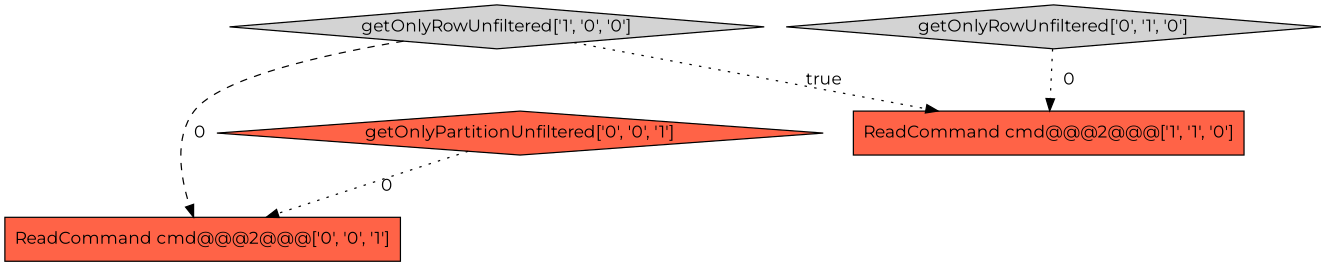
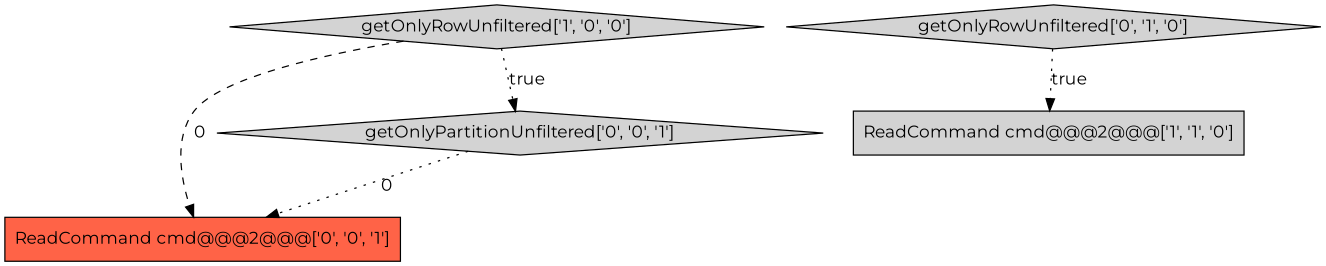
edge "getOnlyRowUnfiltered['1', '0', '0']" -> "ReadCommand cmd@@@2@@@['1', '1', '0']": now "getOnlyRowUnfiltered['1', '0', '0']" -> "getOnlyPartitionUnfiltered['0', '0', '1']"
edge "getOnlyRowUnfiltered['0', '1', '0']" -> "ReadCommand cmd@@@2@@@['1', '1', '0']": label "0" -> "true"
node "getOnlyPartitionUnfiltered['0', '0', '1']": fillcolor tomato -> lightgray
node "ReadCommand cmd@@@2@@@['1', '1', '0']": fillcolor tomato -> lightgray
